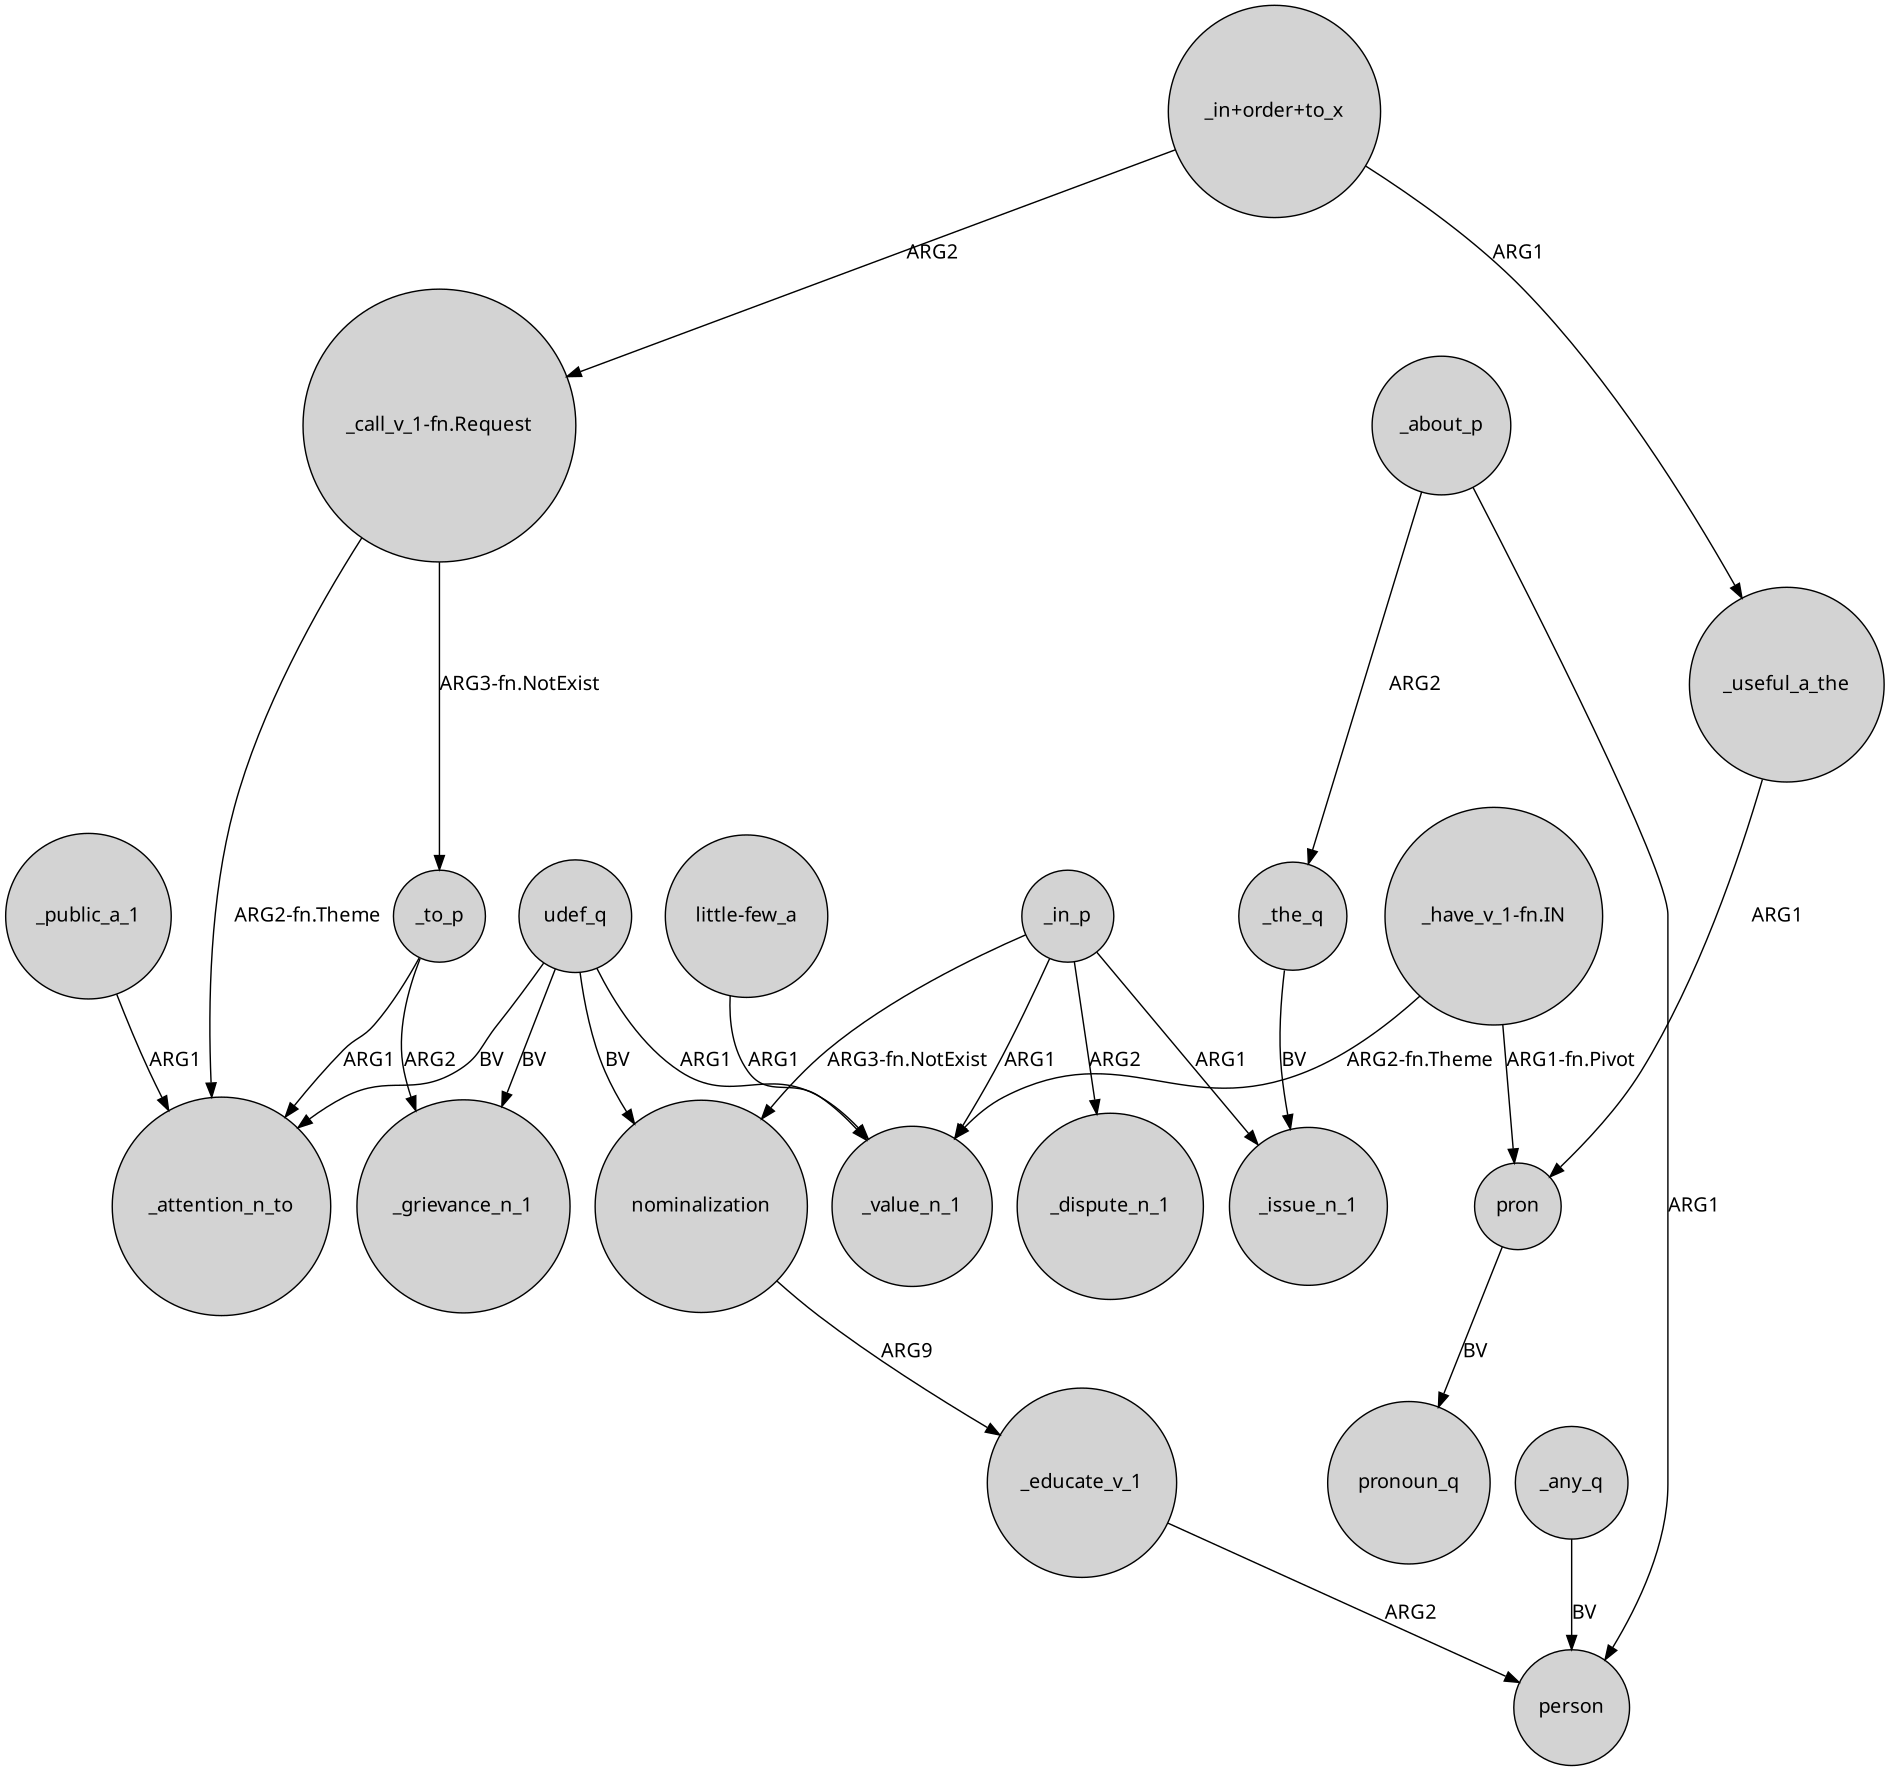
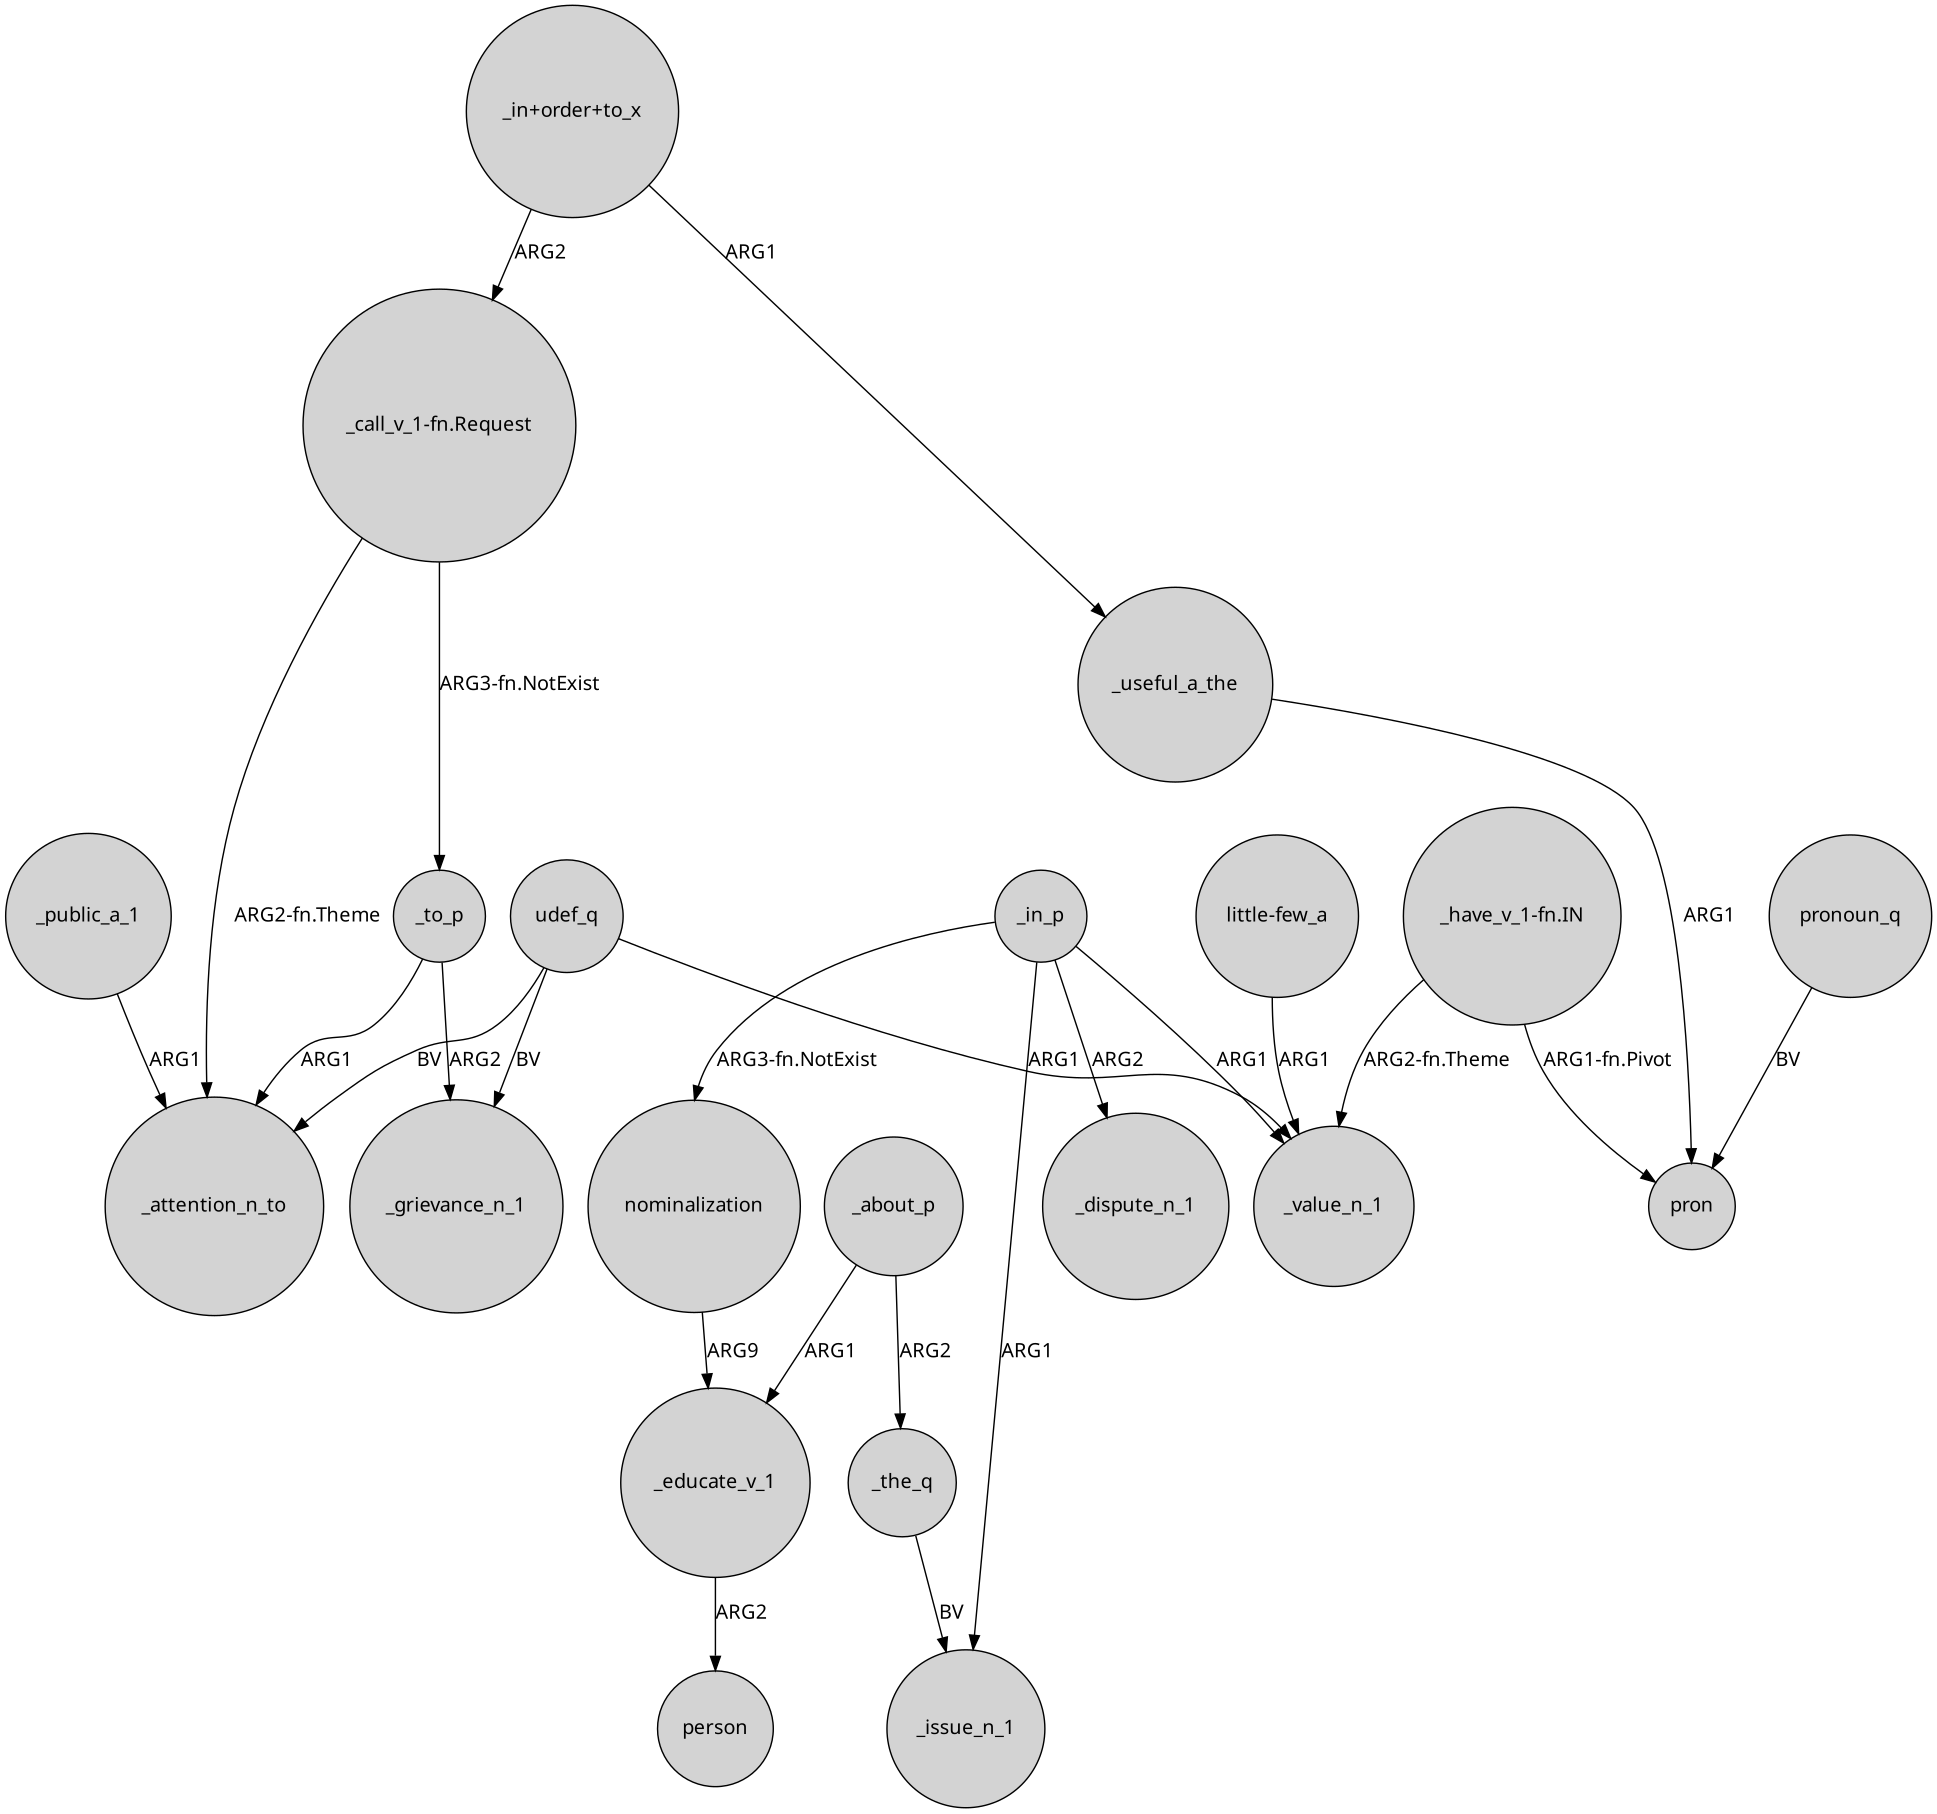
edge "udef_q" -> "nominalization": removed, label "BV"
edge "_about_p" -> "person": now "_about_p" -> "_educate_v_1"
edge "pron" -> "pronoun_q": reversed
node "_any_q": removed
